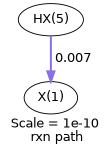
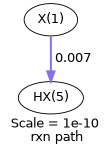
edge "HX(5)" -> "X(1)": reversed
